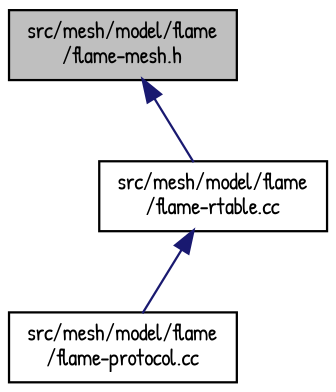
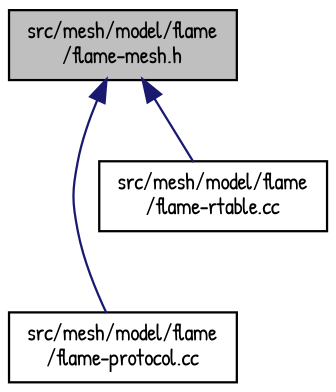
edge "src/mesh/model/flame /flame-protocol.cc" -> "src/mesh/model/flame /flame-rtable.cc": now "src/mesh/model/flame /flame-protocol.cc" -> "src/mesh/model/flame /flame-mesh.h"
